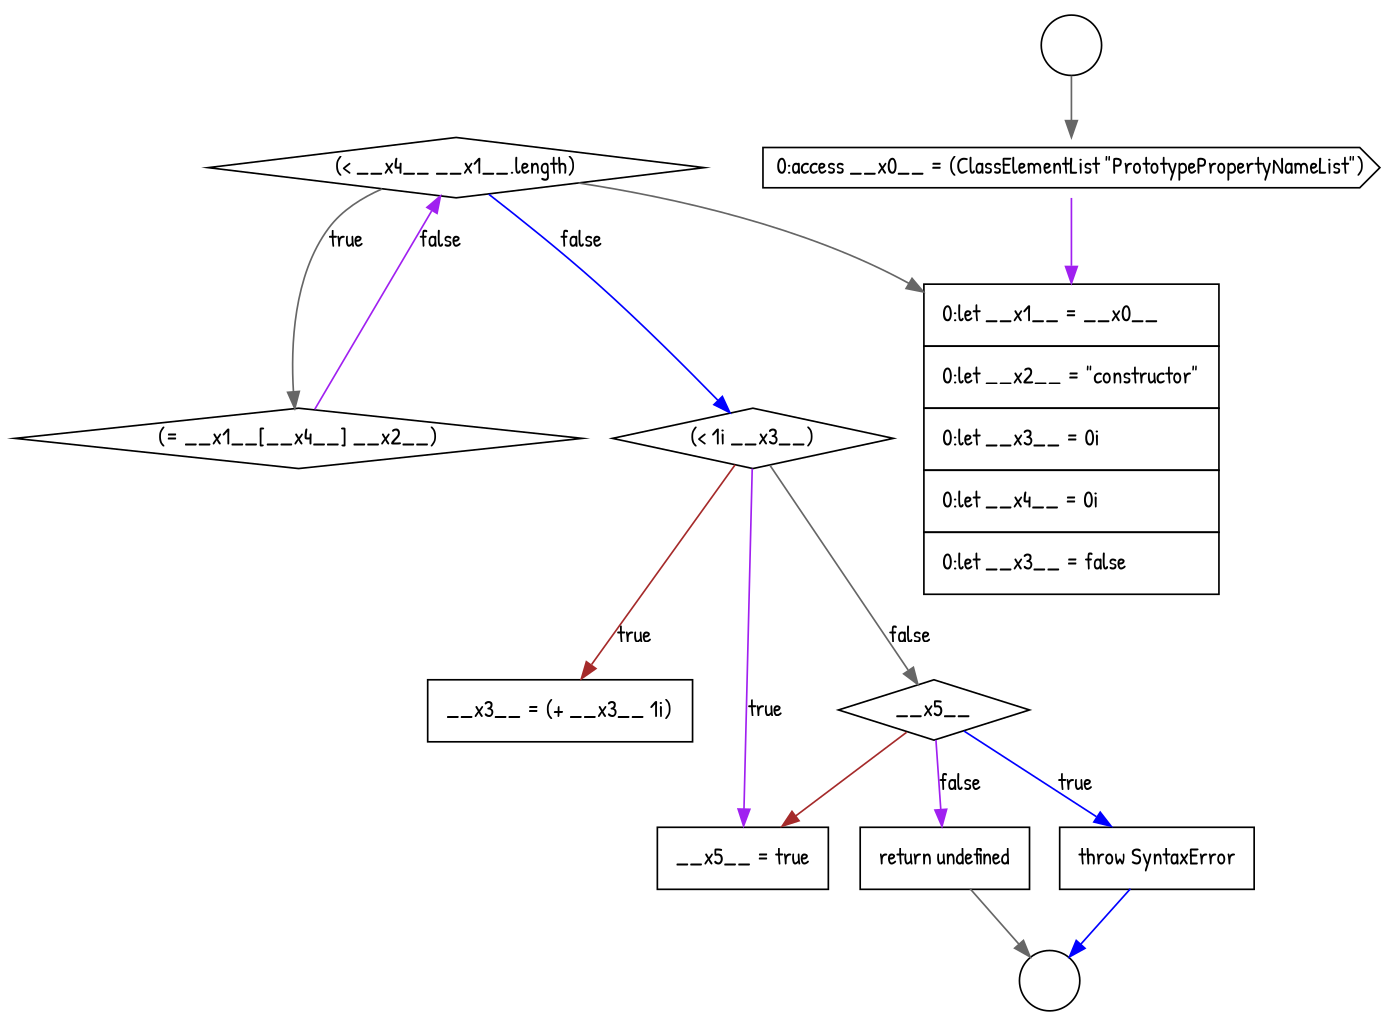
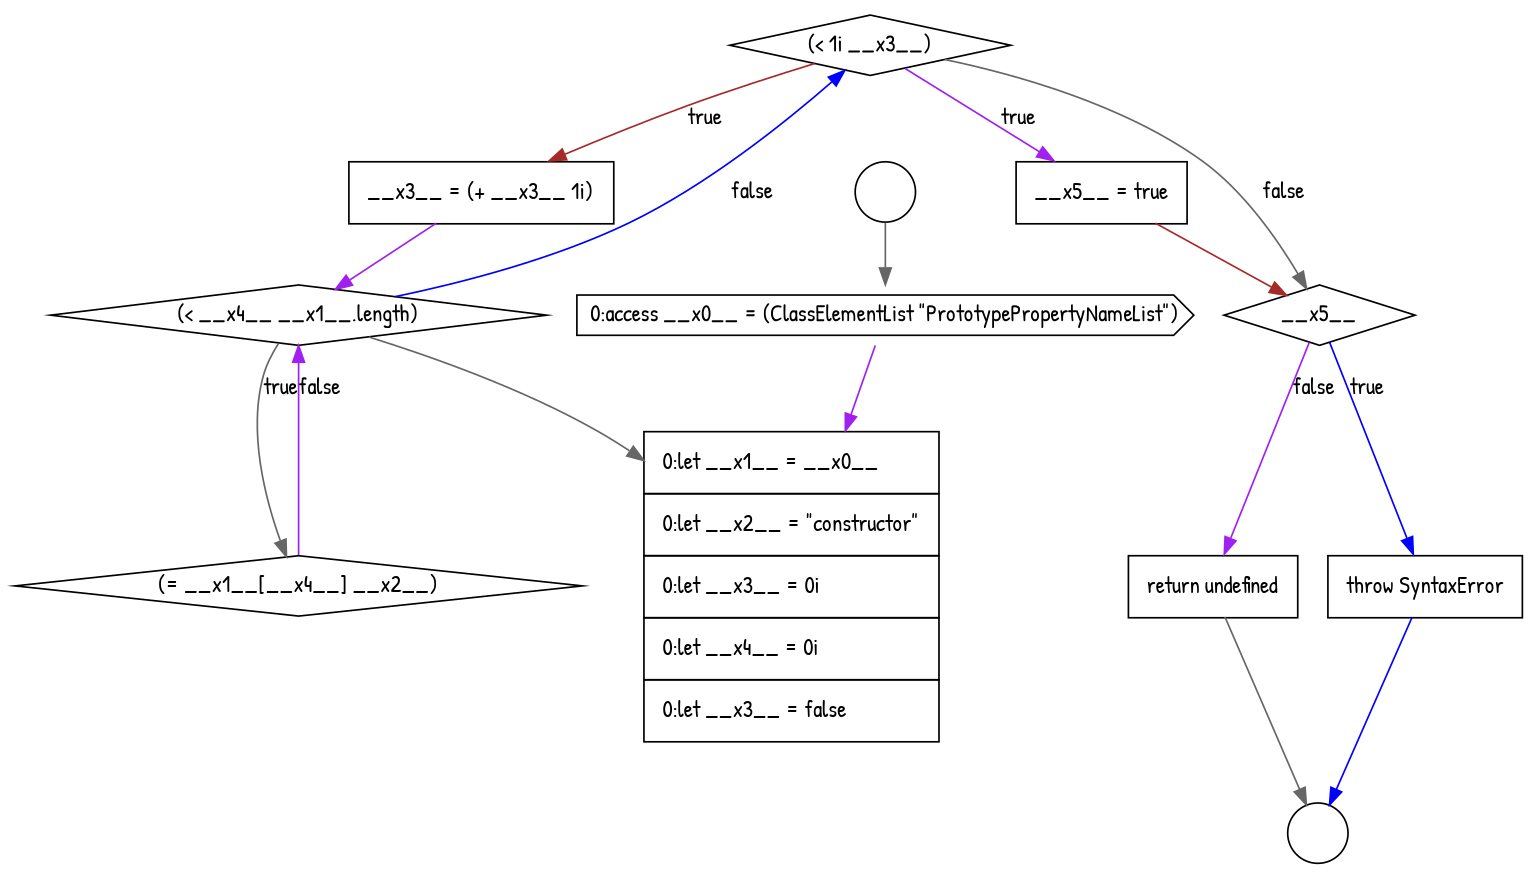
edge "__x3__ = (+ __x3__ 1i)" -> "(< __x4__ __x1__.length)": added
edge "__x5__" -> "__x5__ = true": reversed
